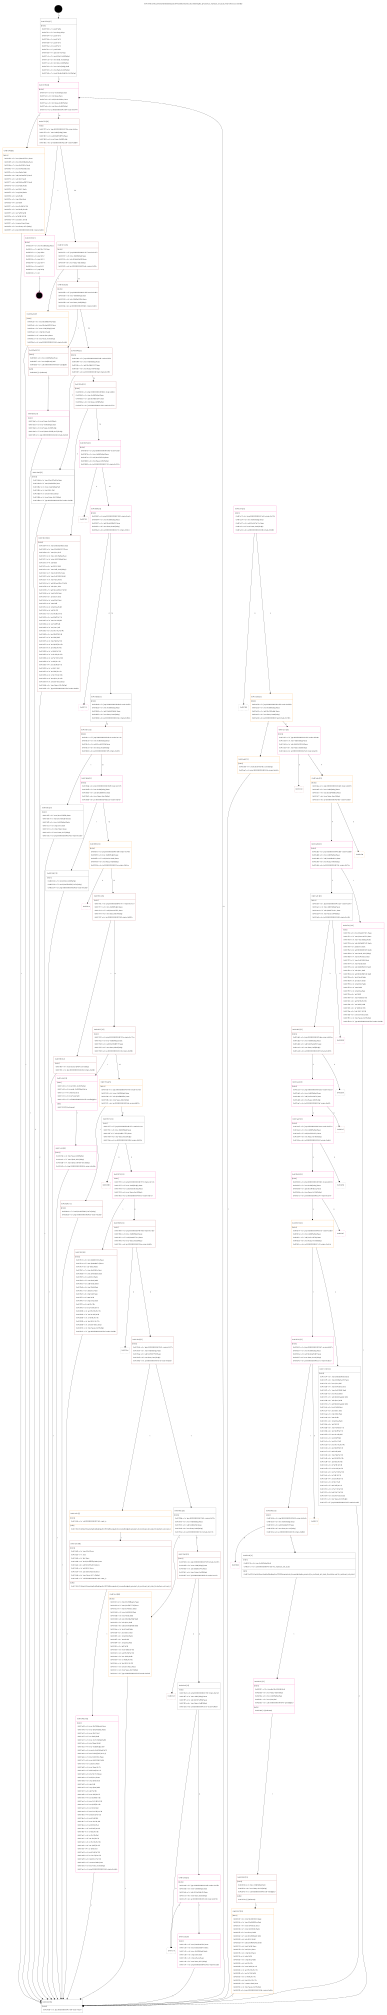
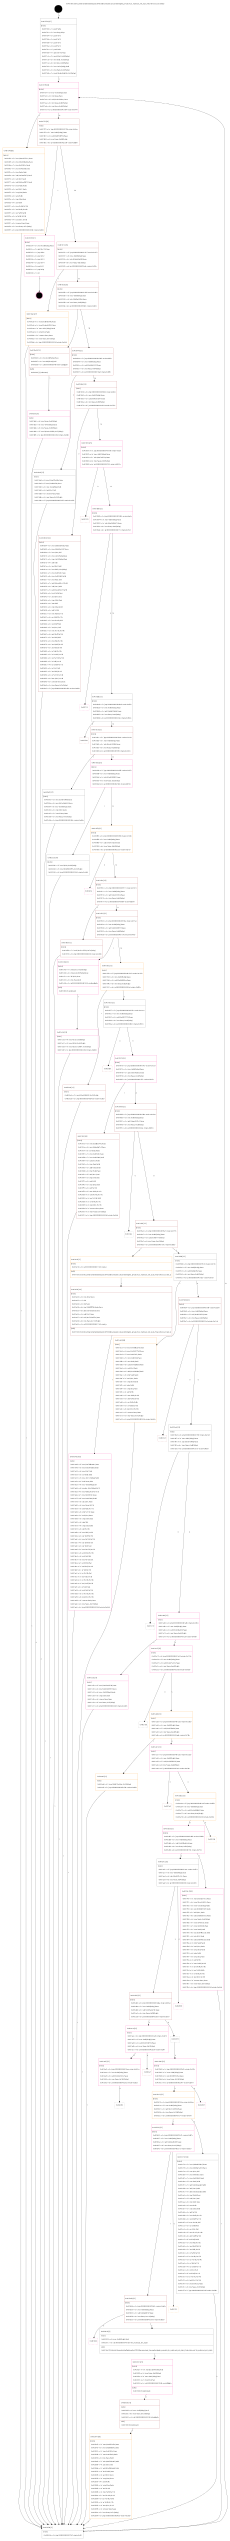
node "0x40234e": added
edge "0x401ae7 [25]" -> "0x401b00 [25]": now "0x402309" -> "0x401b00 [25]"
edge "0x401a06 [25]" -> "0x401c10": now "0x401a06 [25]" -> "0x401a1f [25]"
